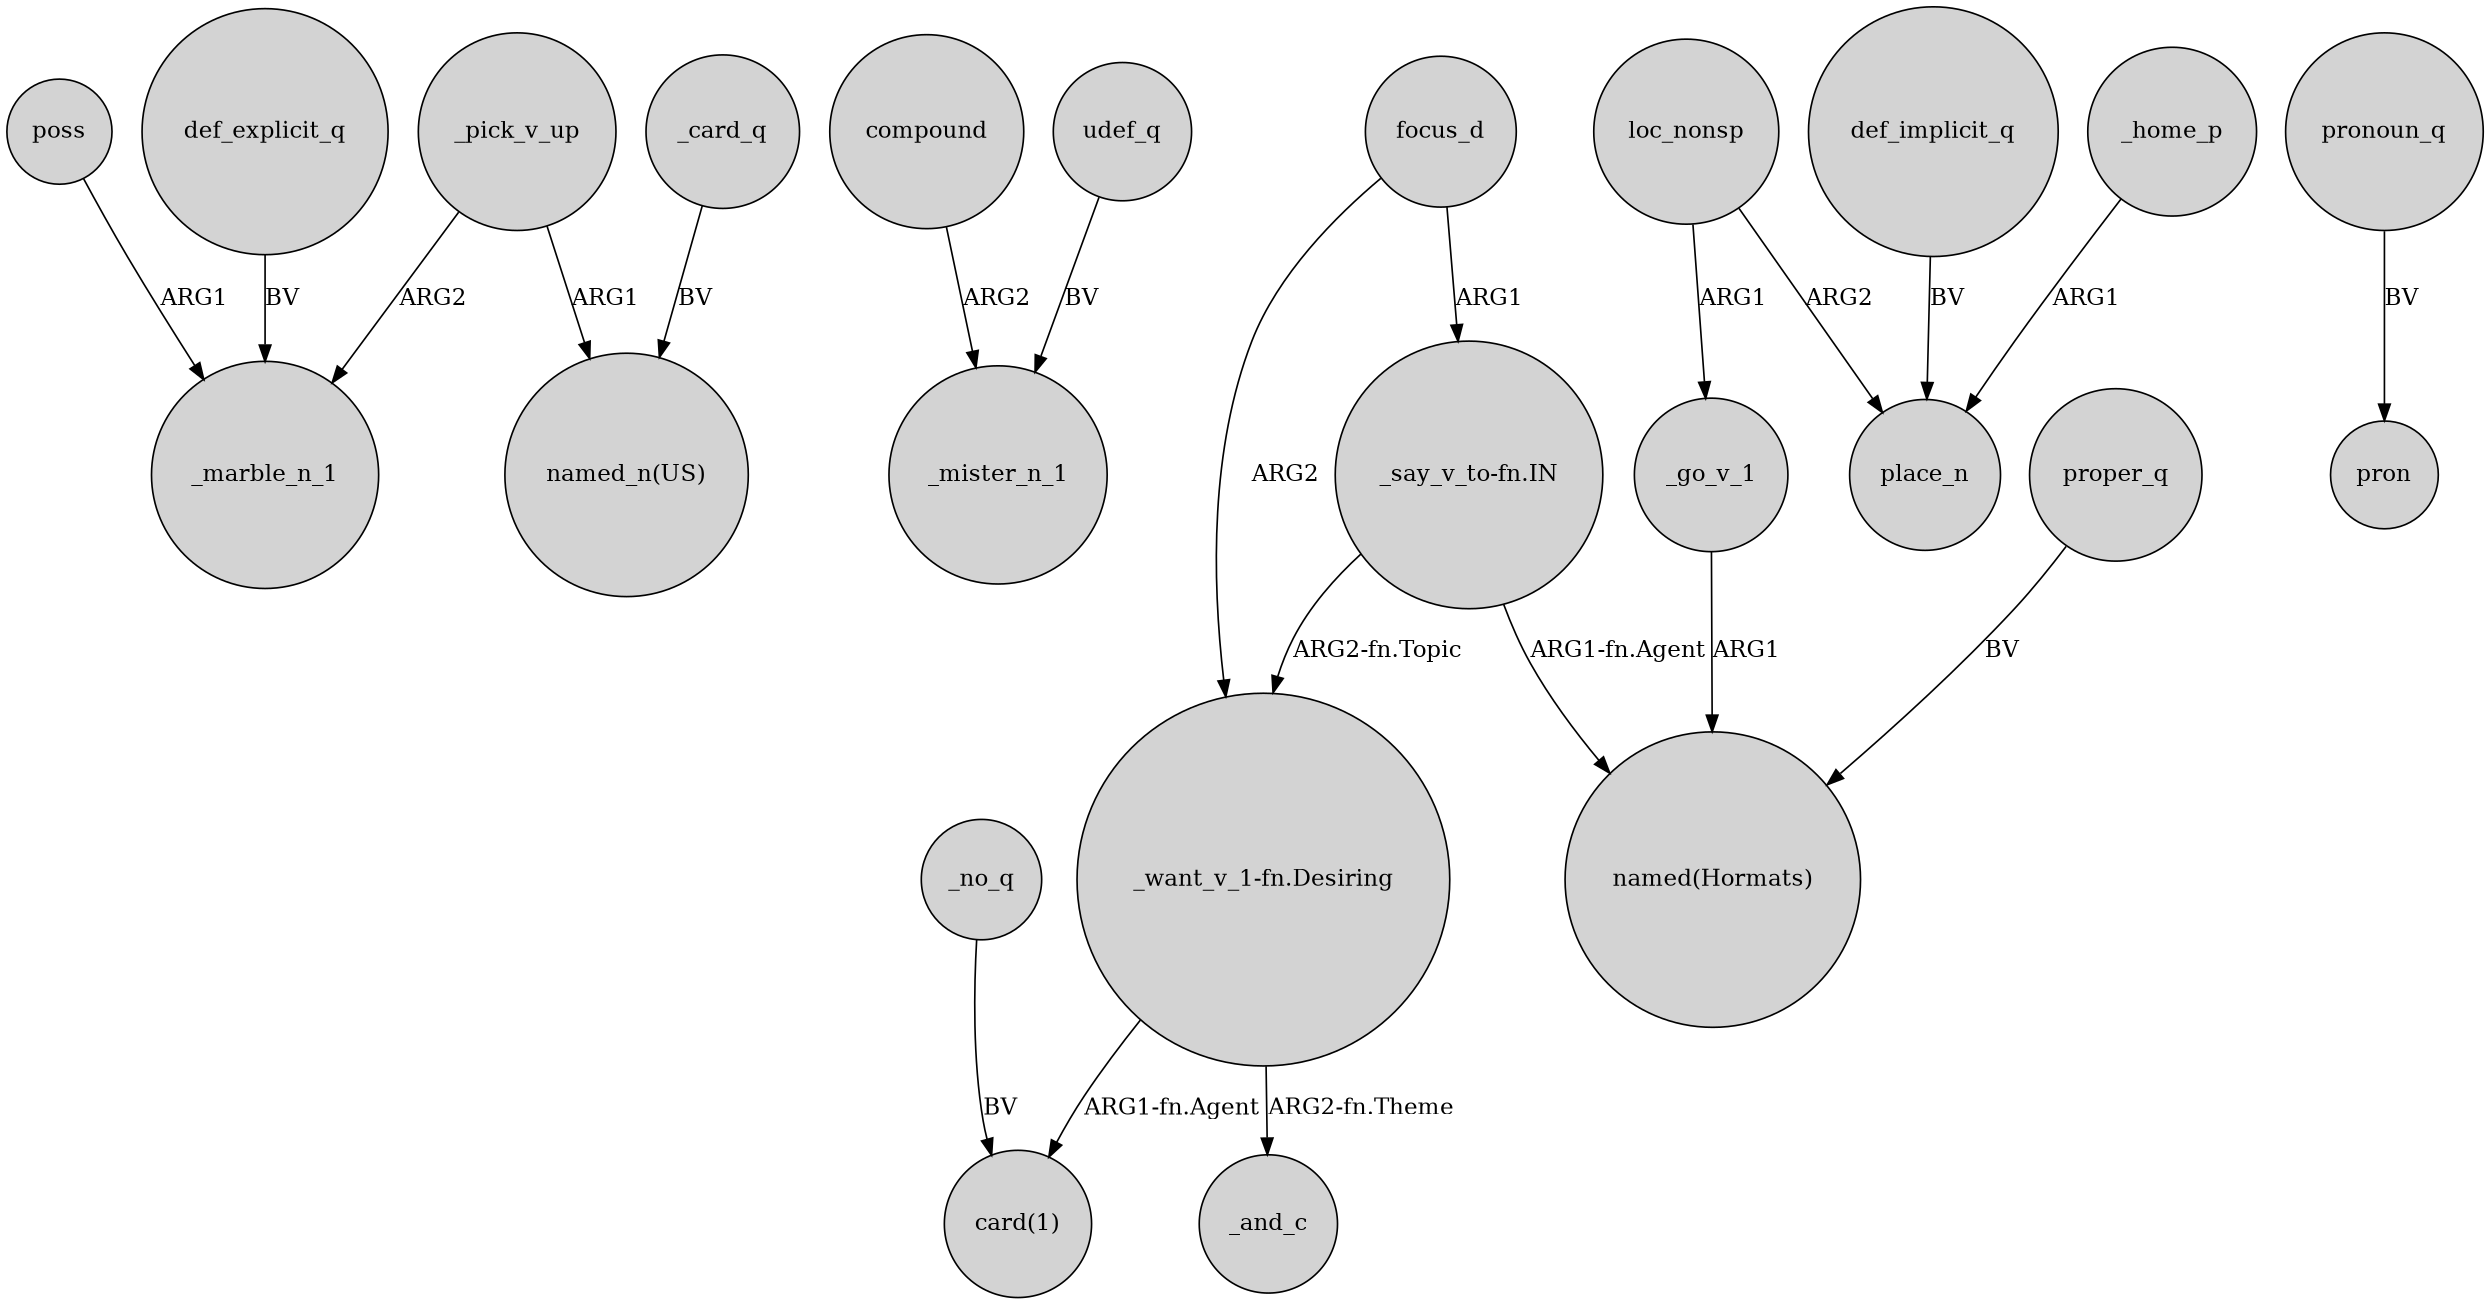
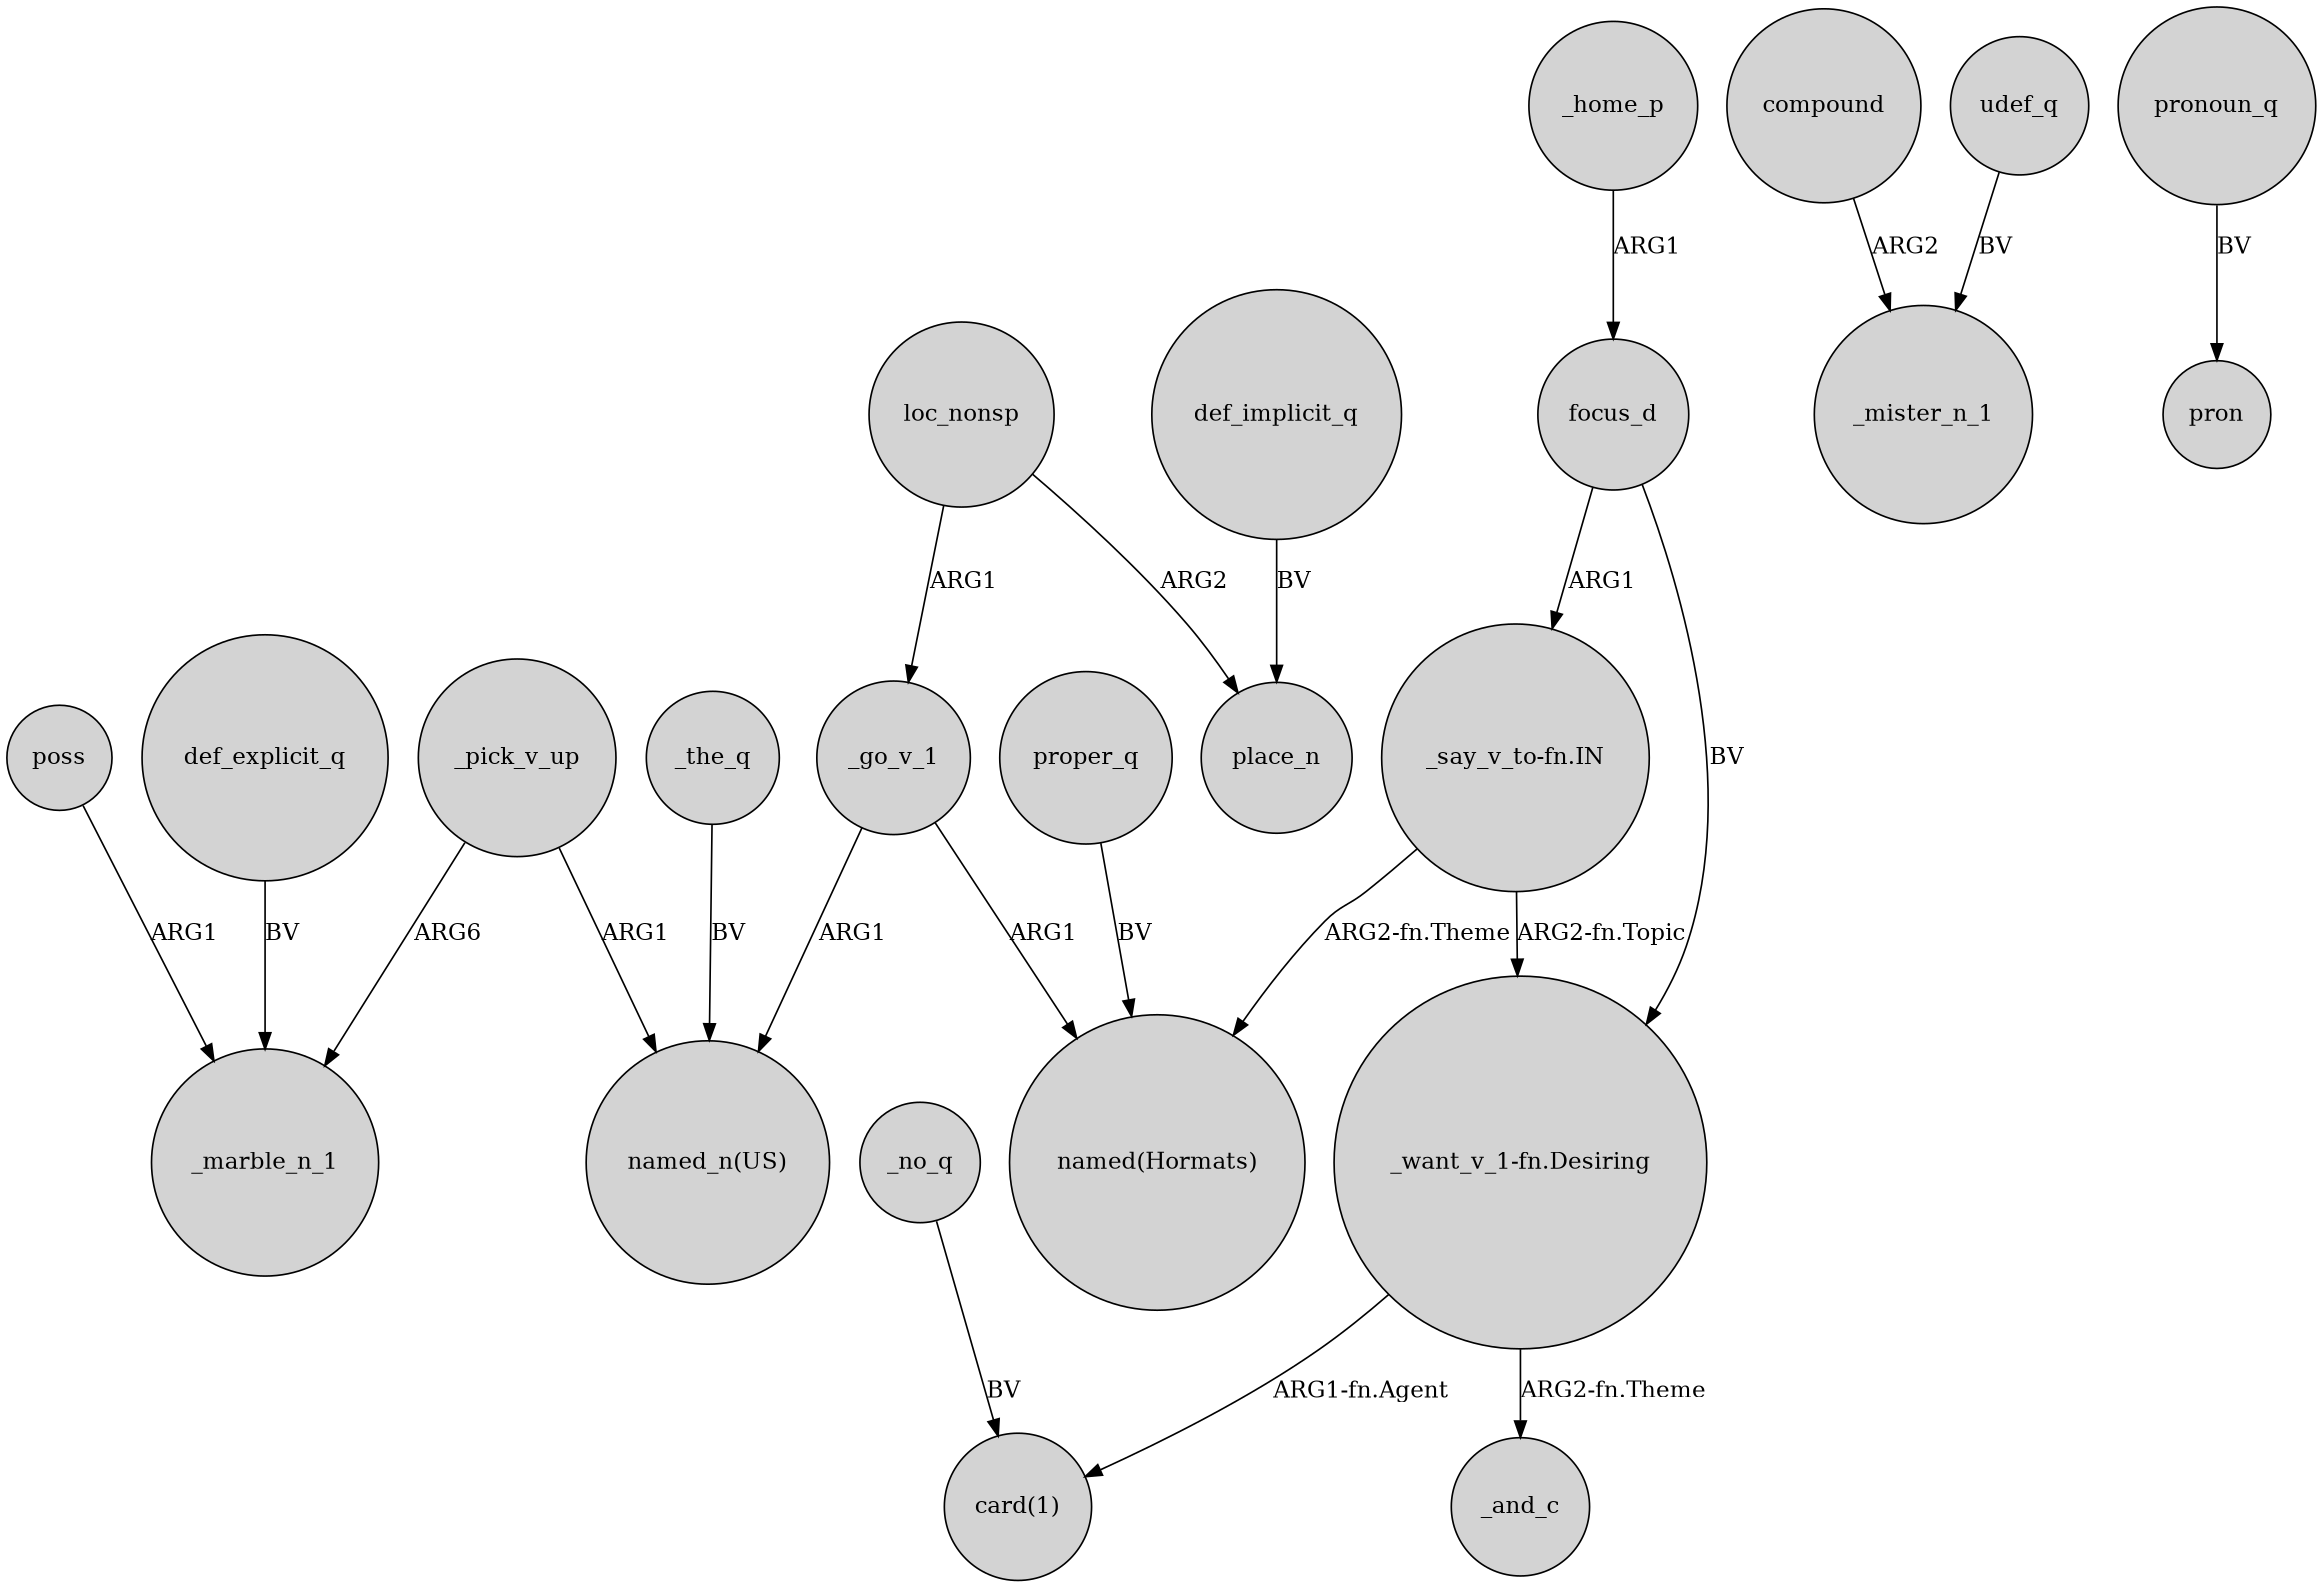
node "_card_q": label "_card_q" -> "_the_q"
edge "_home_p" -> "place_n": now "_home_p" -> "focus_d"
edge "_pick_v_up" -> "_marble_n_1": label "ARG2" -> "ARG6"
edge "focus_d" -> "_want_v_1-fn.Desiring": label "ARG2" -> "BV"
edge "_say_v_to-fn.IN" -> "named(Hormats)": label "ARG1-fn.Agent" -> "ARG2-fn.Theme"
edge "_go_v_1" -> "named_n(US)": added, label "ARG1"
